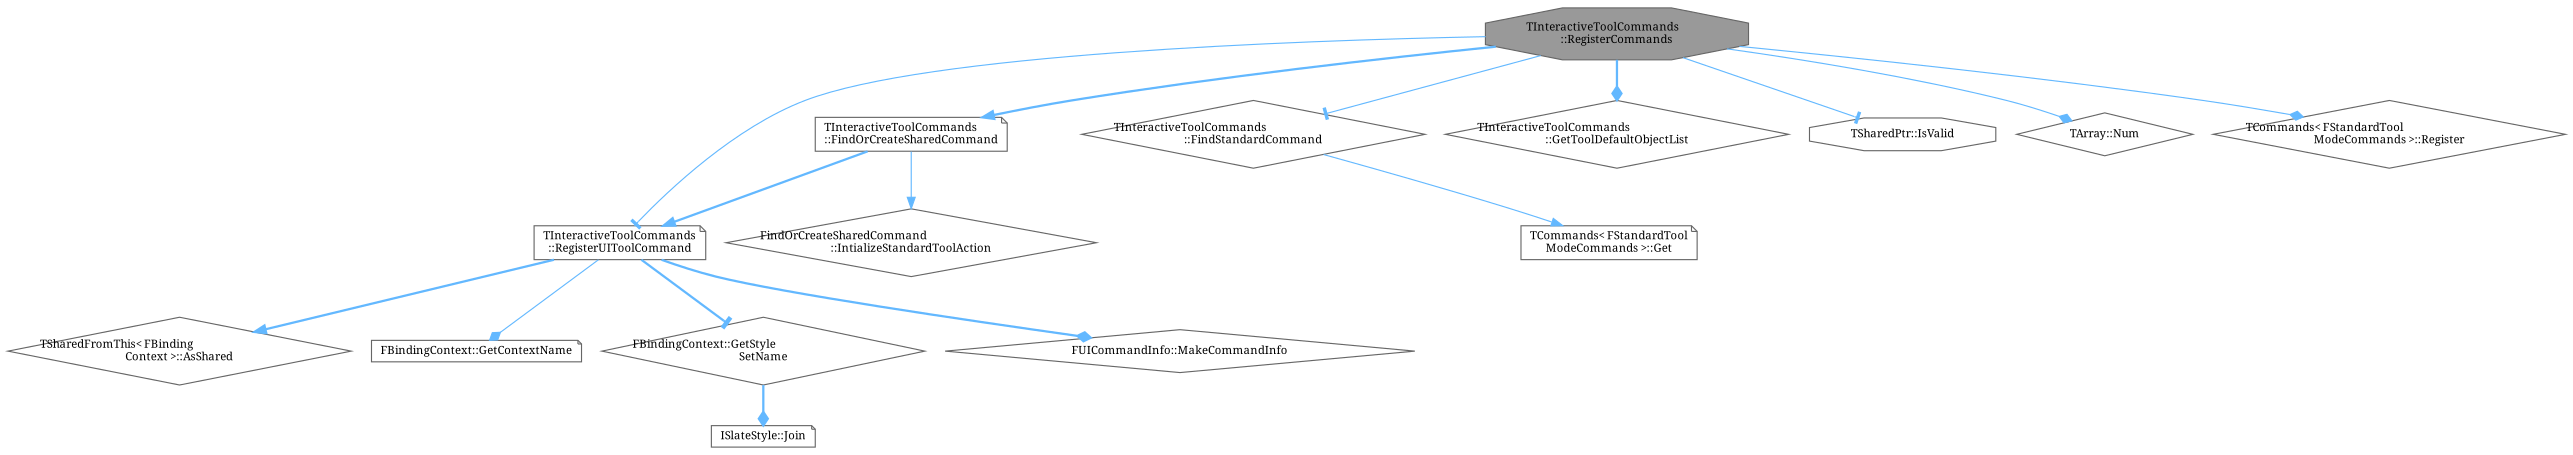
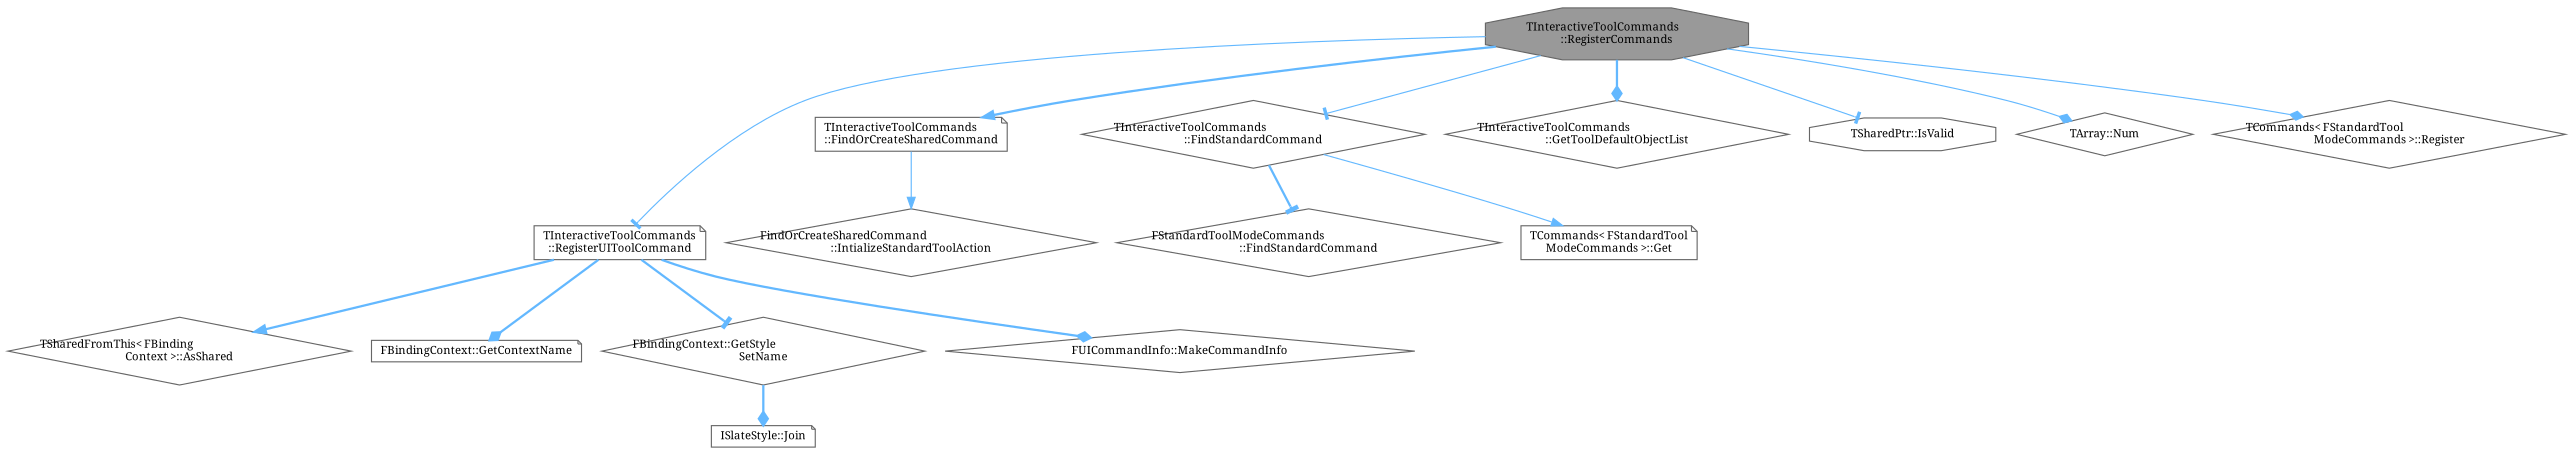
edge "TInteractiveToolCommands ::FindOrCreateSharedCommand" -> "TInteractiveToolCommands ::RegisterUIToolCommand": removed
node "FStandardToolModeCommands ::FindStandardCommand": added
edge "TInteractiveToolCommands ::RegisterUIToolCommand" -> "FBindingContext::GetContextName": style solid -> bold
